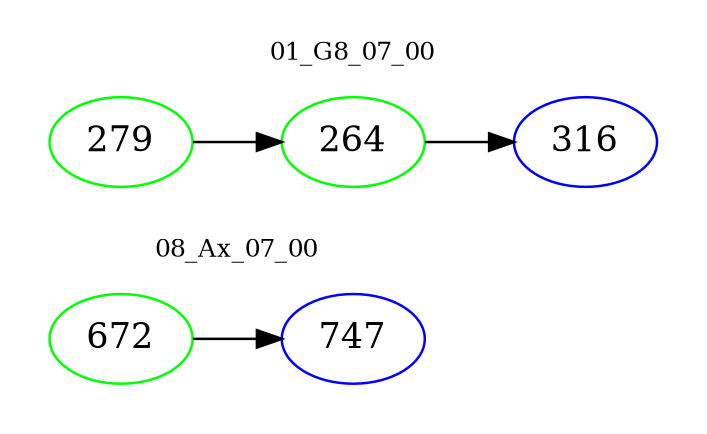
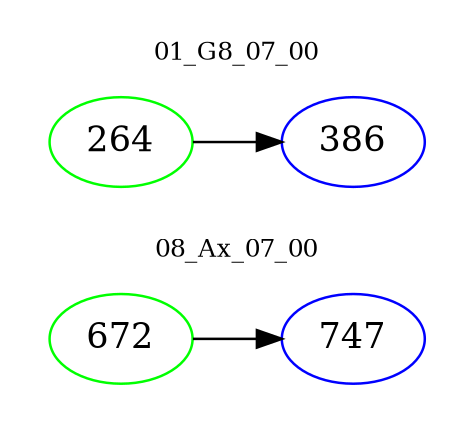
node "279": removed
node "316": label "316" -> "386"
